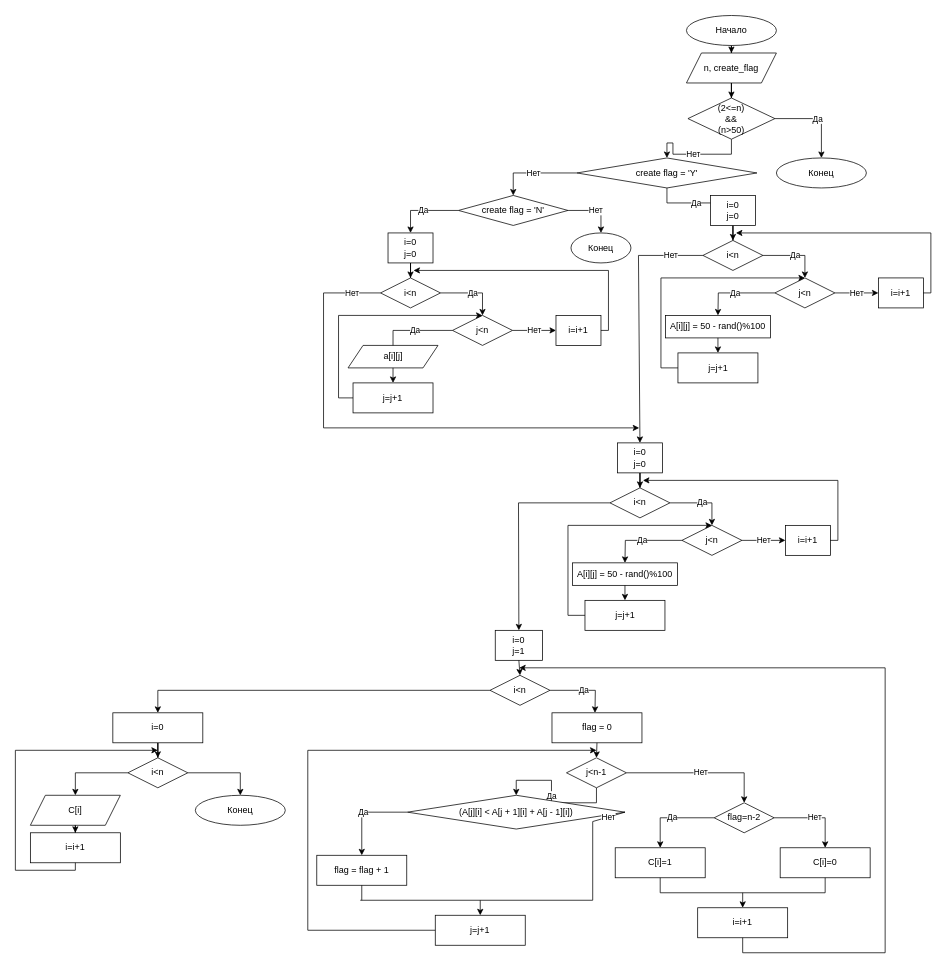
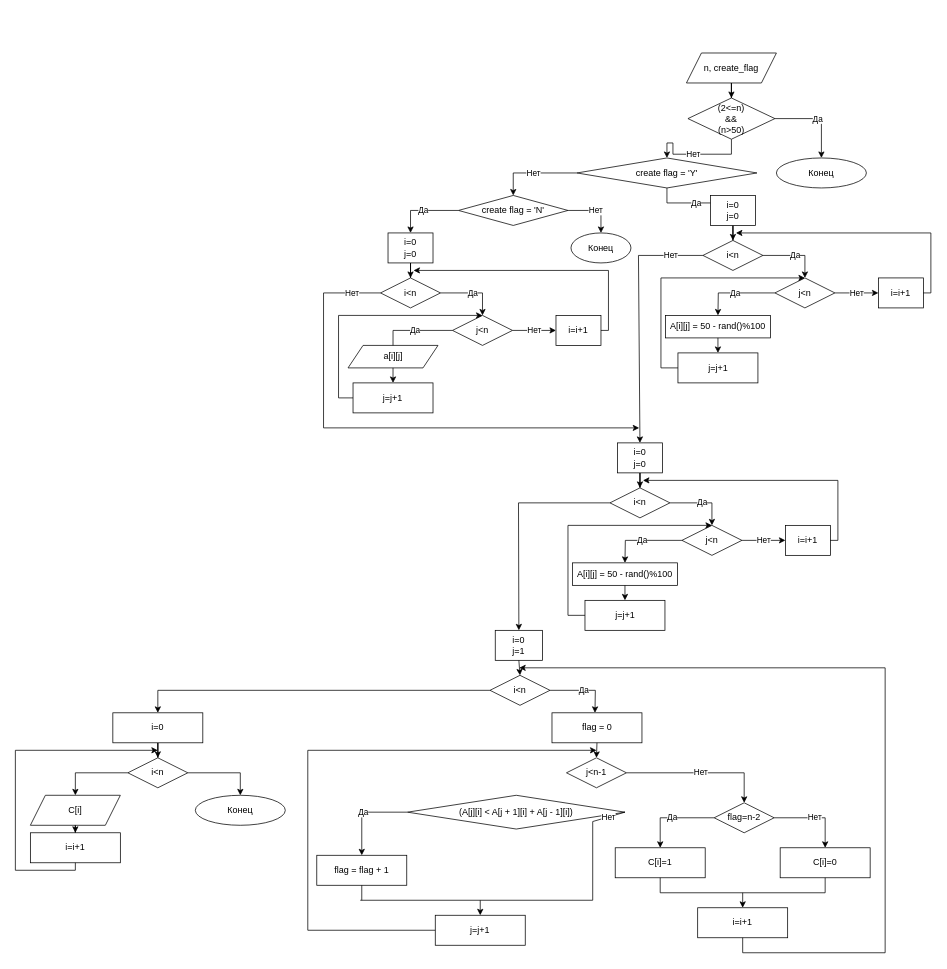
node "Начало": removed
edge "Начало" -> "n, create_flag": removed
edge "j<n-1" -> "(A[j][i] < A[j + 1][i] + A[j - 1][i])": removed, label "Да"
